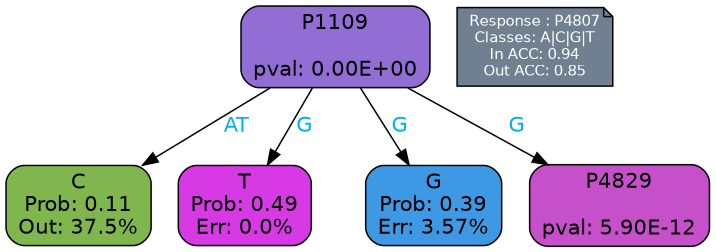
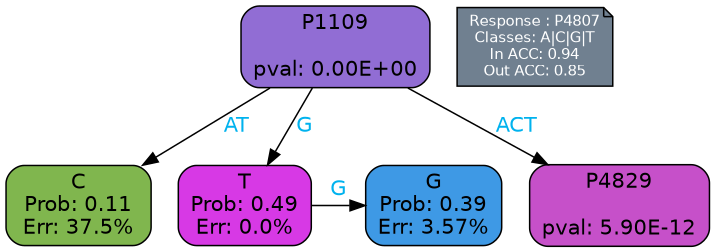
edge "P1109 pval: 0.00E+00" -> "G Prob: 0.39 Err: 3.57%": now "T Prob: 0.49 Err: 0.0%" -> "G Prob: 0.39 Err: 3.57%"
edge "P1109 pval: 0.00E+00" -> "P4829 pval: 5.90E-12": label "G" -> "ACT"
node "C Prob: 0.11 Out: 37.5%": label "C Prob: 0.11 Out: 37.5%" -> "C Prob: 0.11 Err: 37.5%"
